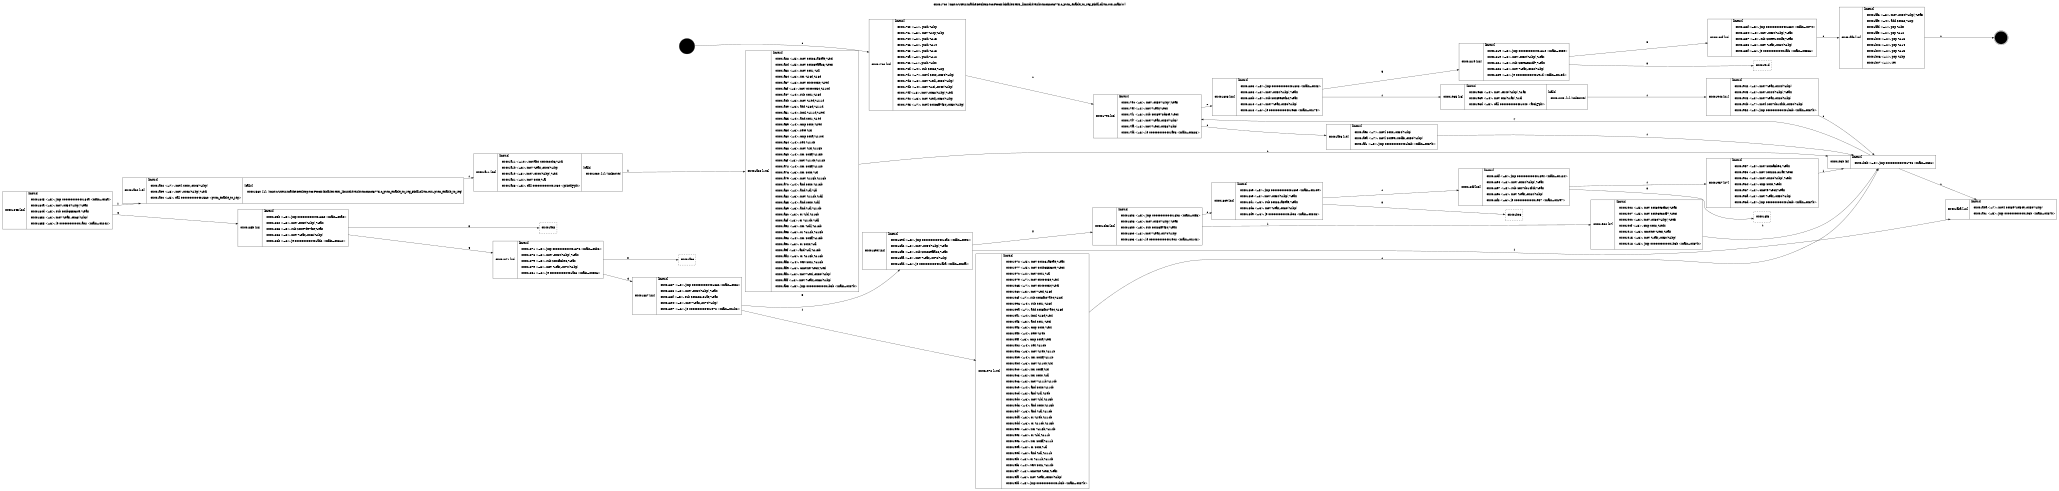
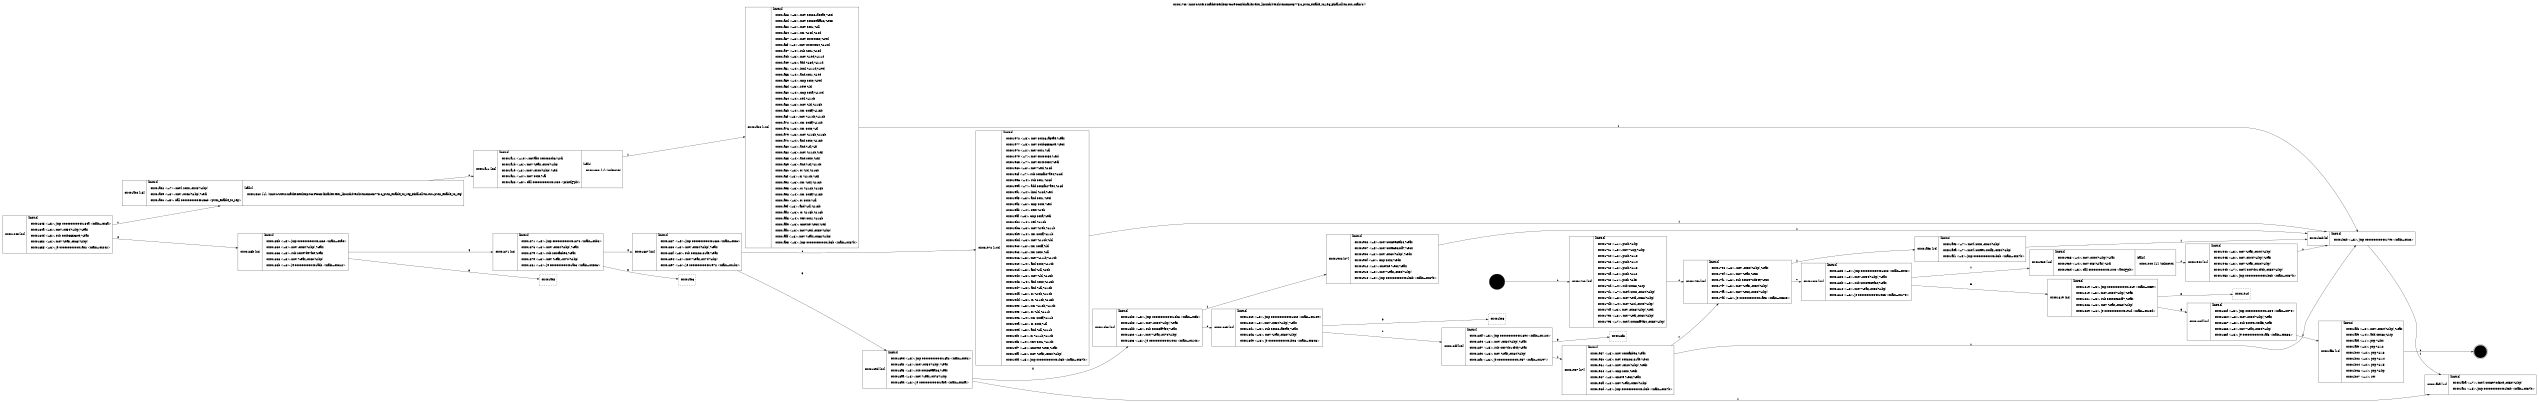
edge "0x401b3b [5]" -> "0x4017ec [23]": now "0x401957 [27]" -> "0x4017ec [23]"
